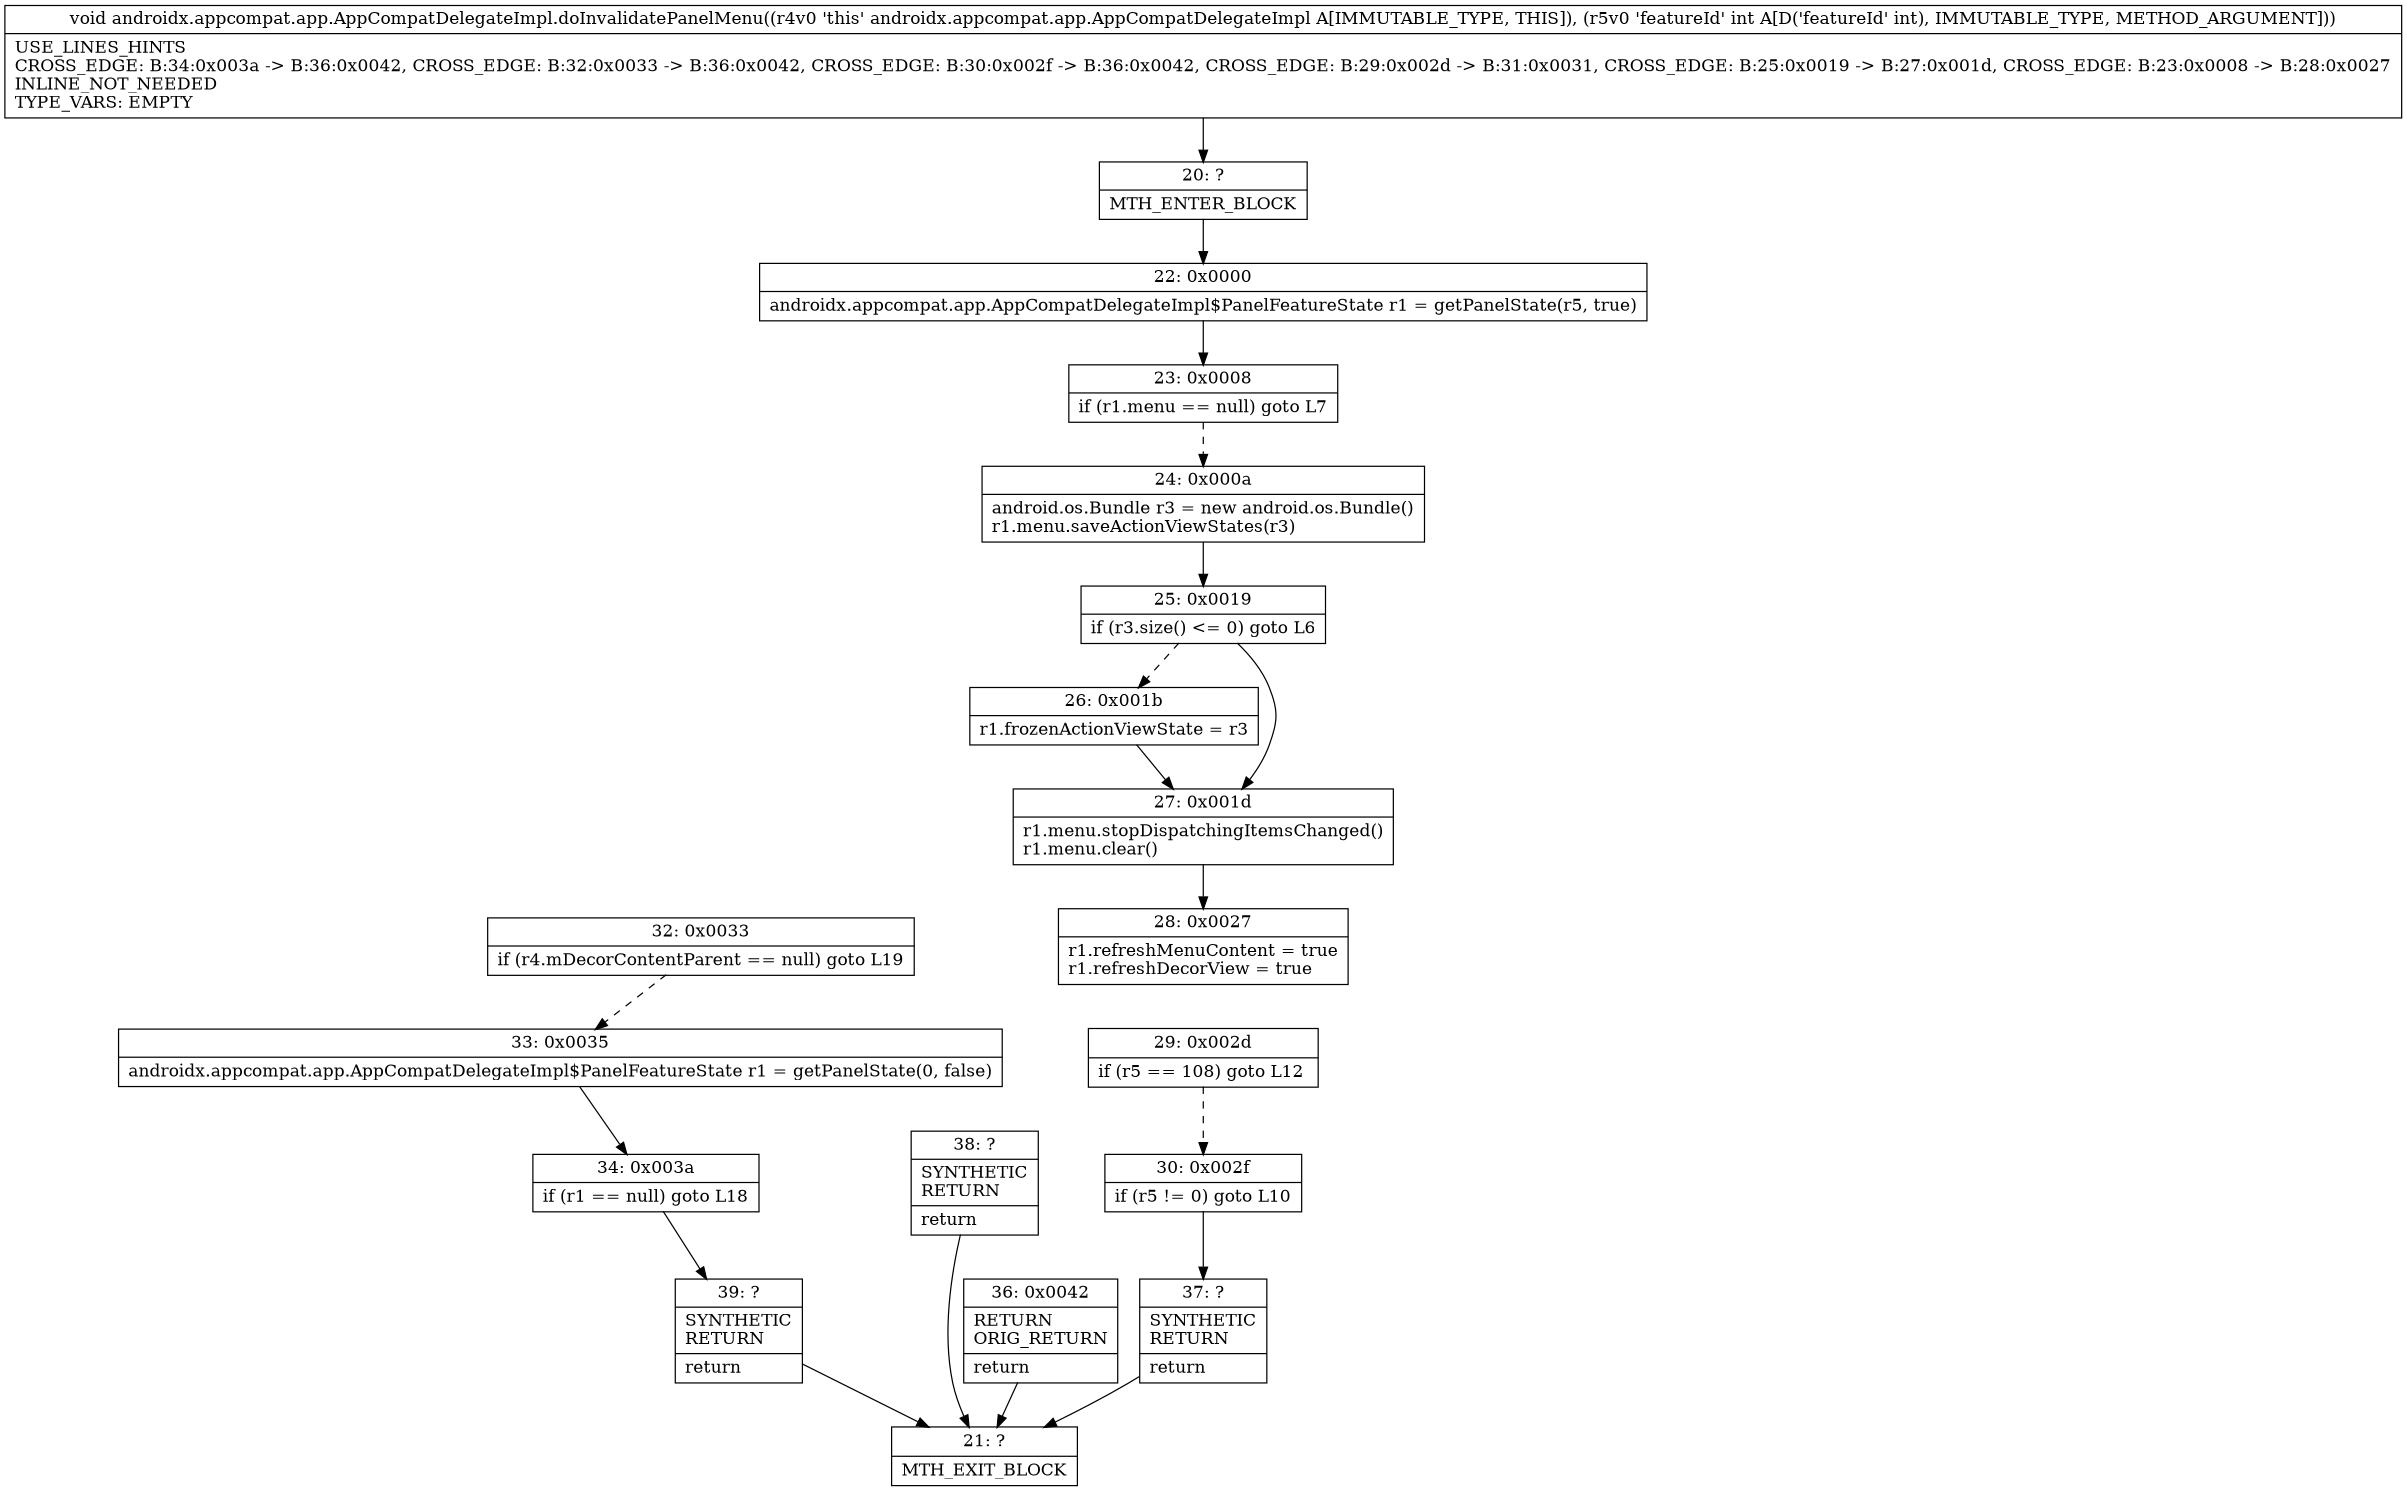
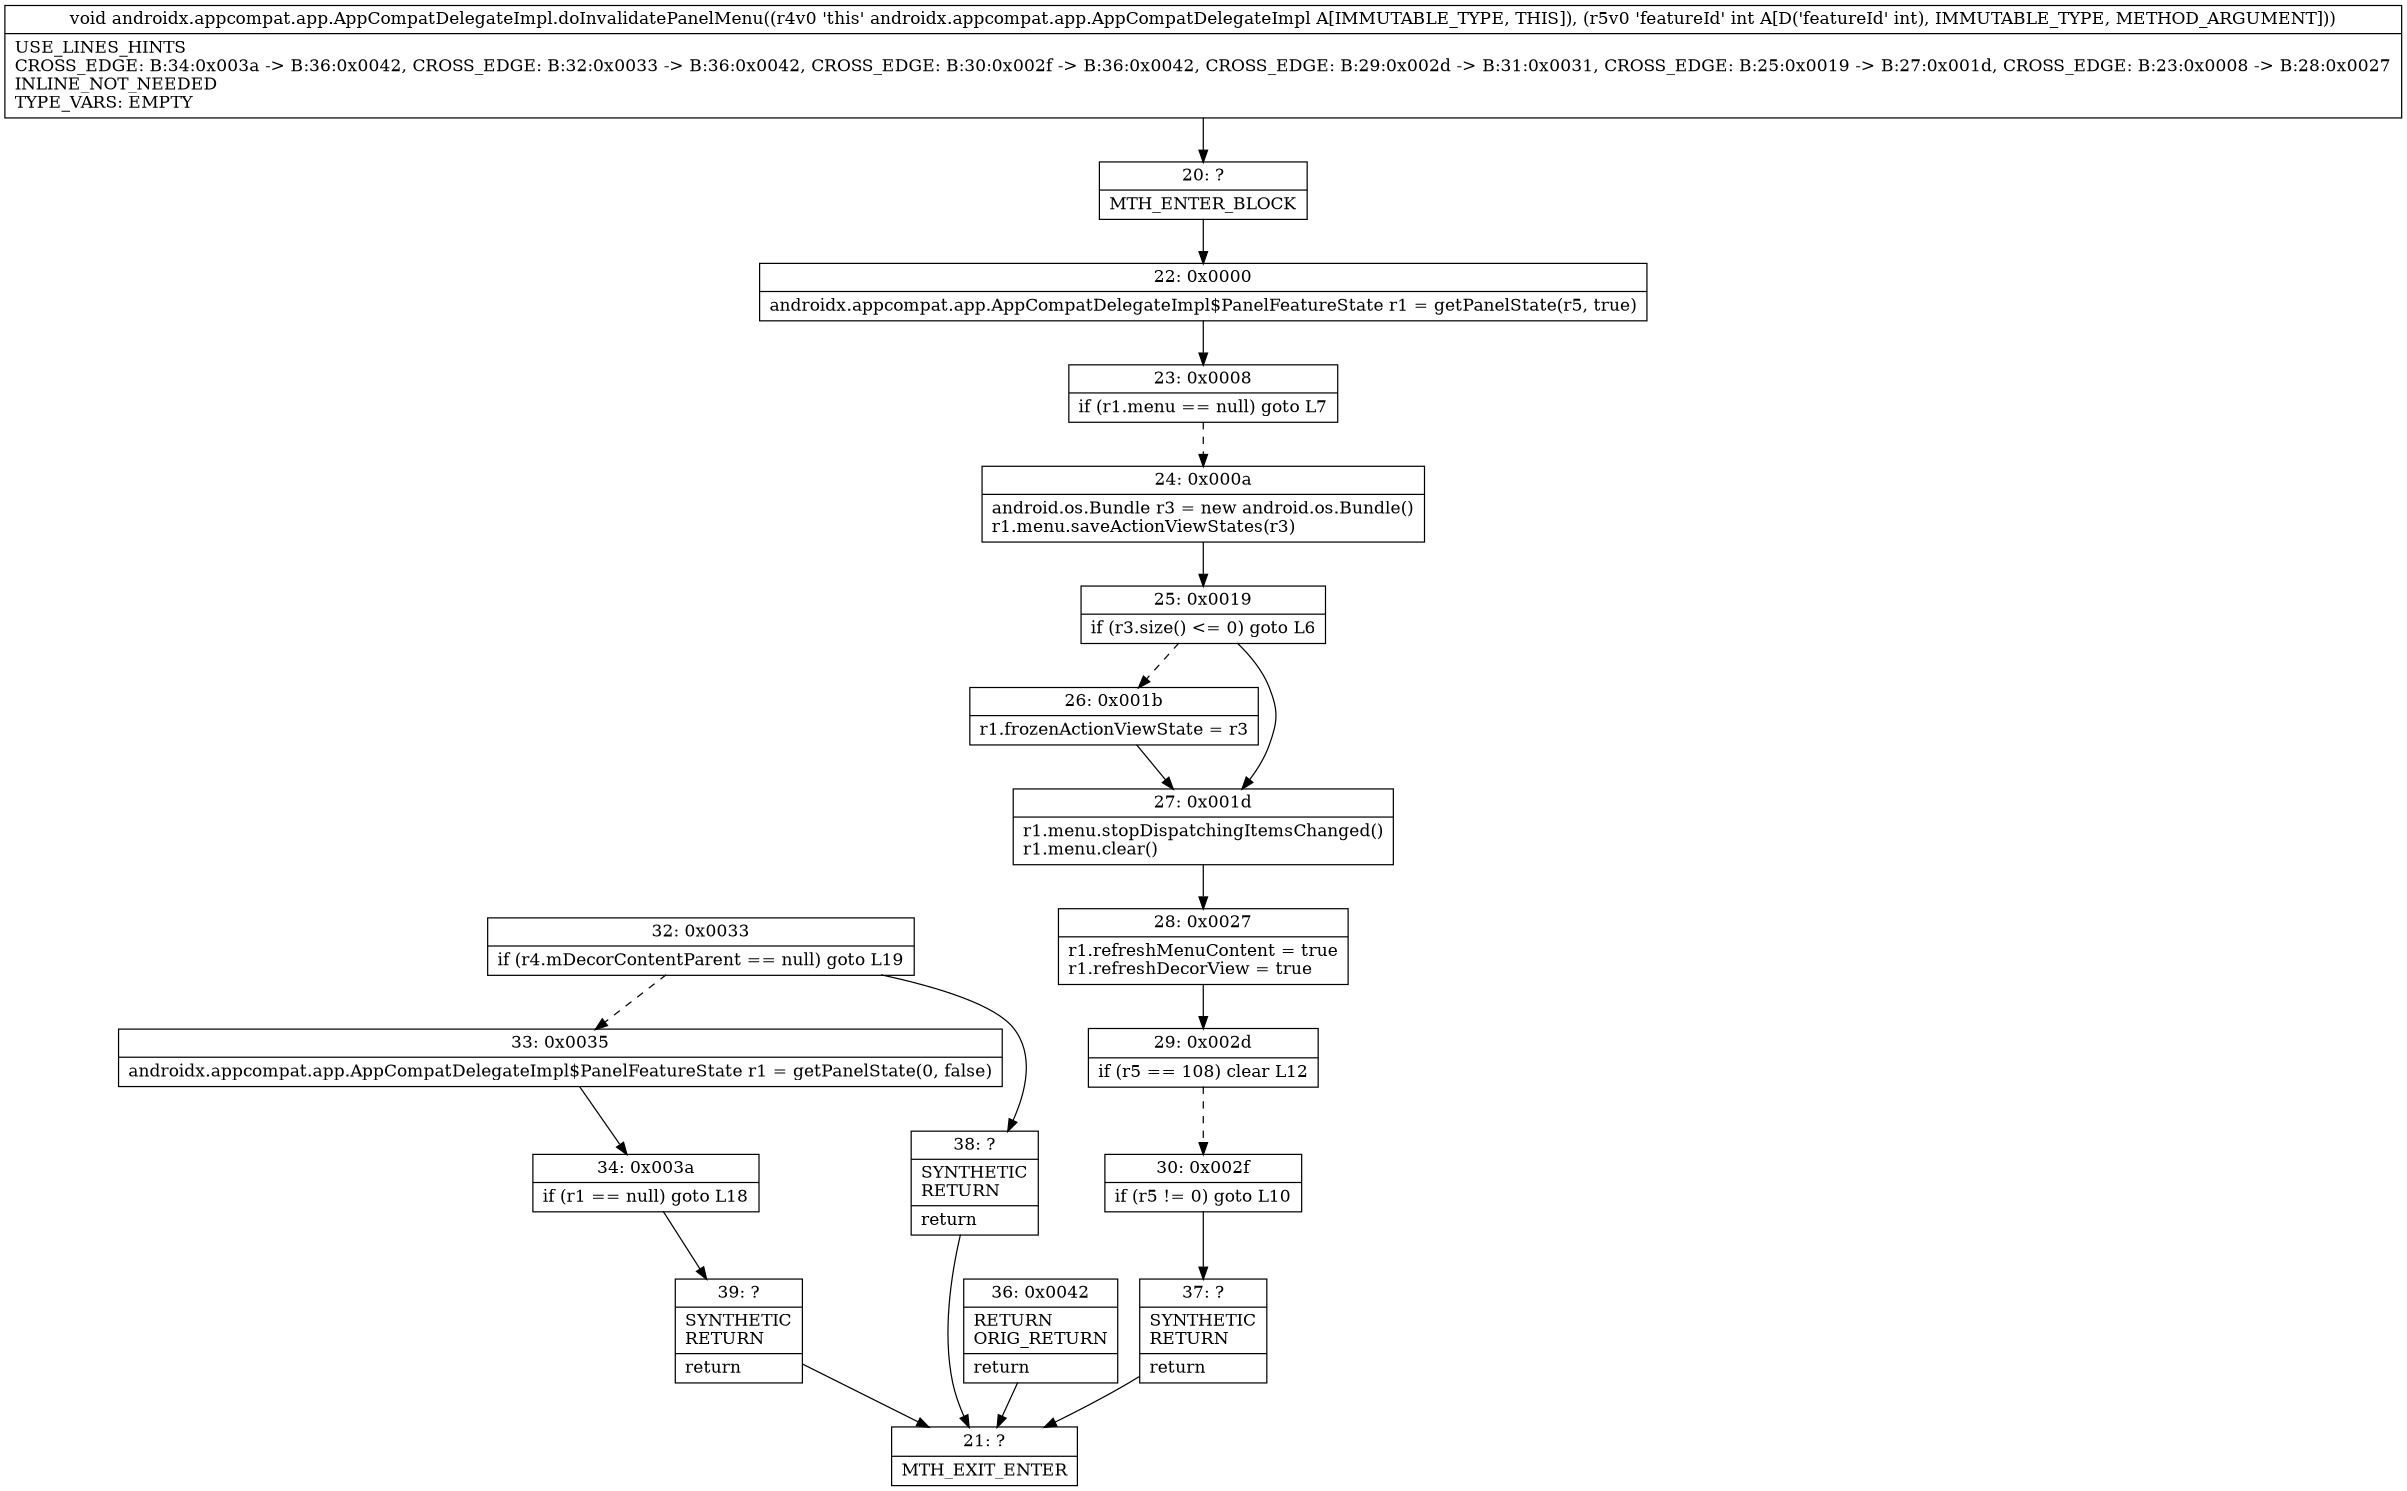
edge "28: 0x0027" -> "29: 0x002d": added
edge "32: 0x0033" -> "38: ?": added
node "29: 0x002d": text "if (r5 == 108) goto L12" -> "if (r5 == 108) clear L12"
node "21: ?": text "MTH_EXIT_BLOCK" -> "MTH_EXIT_ENTER"
